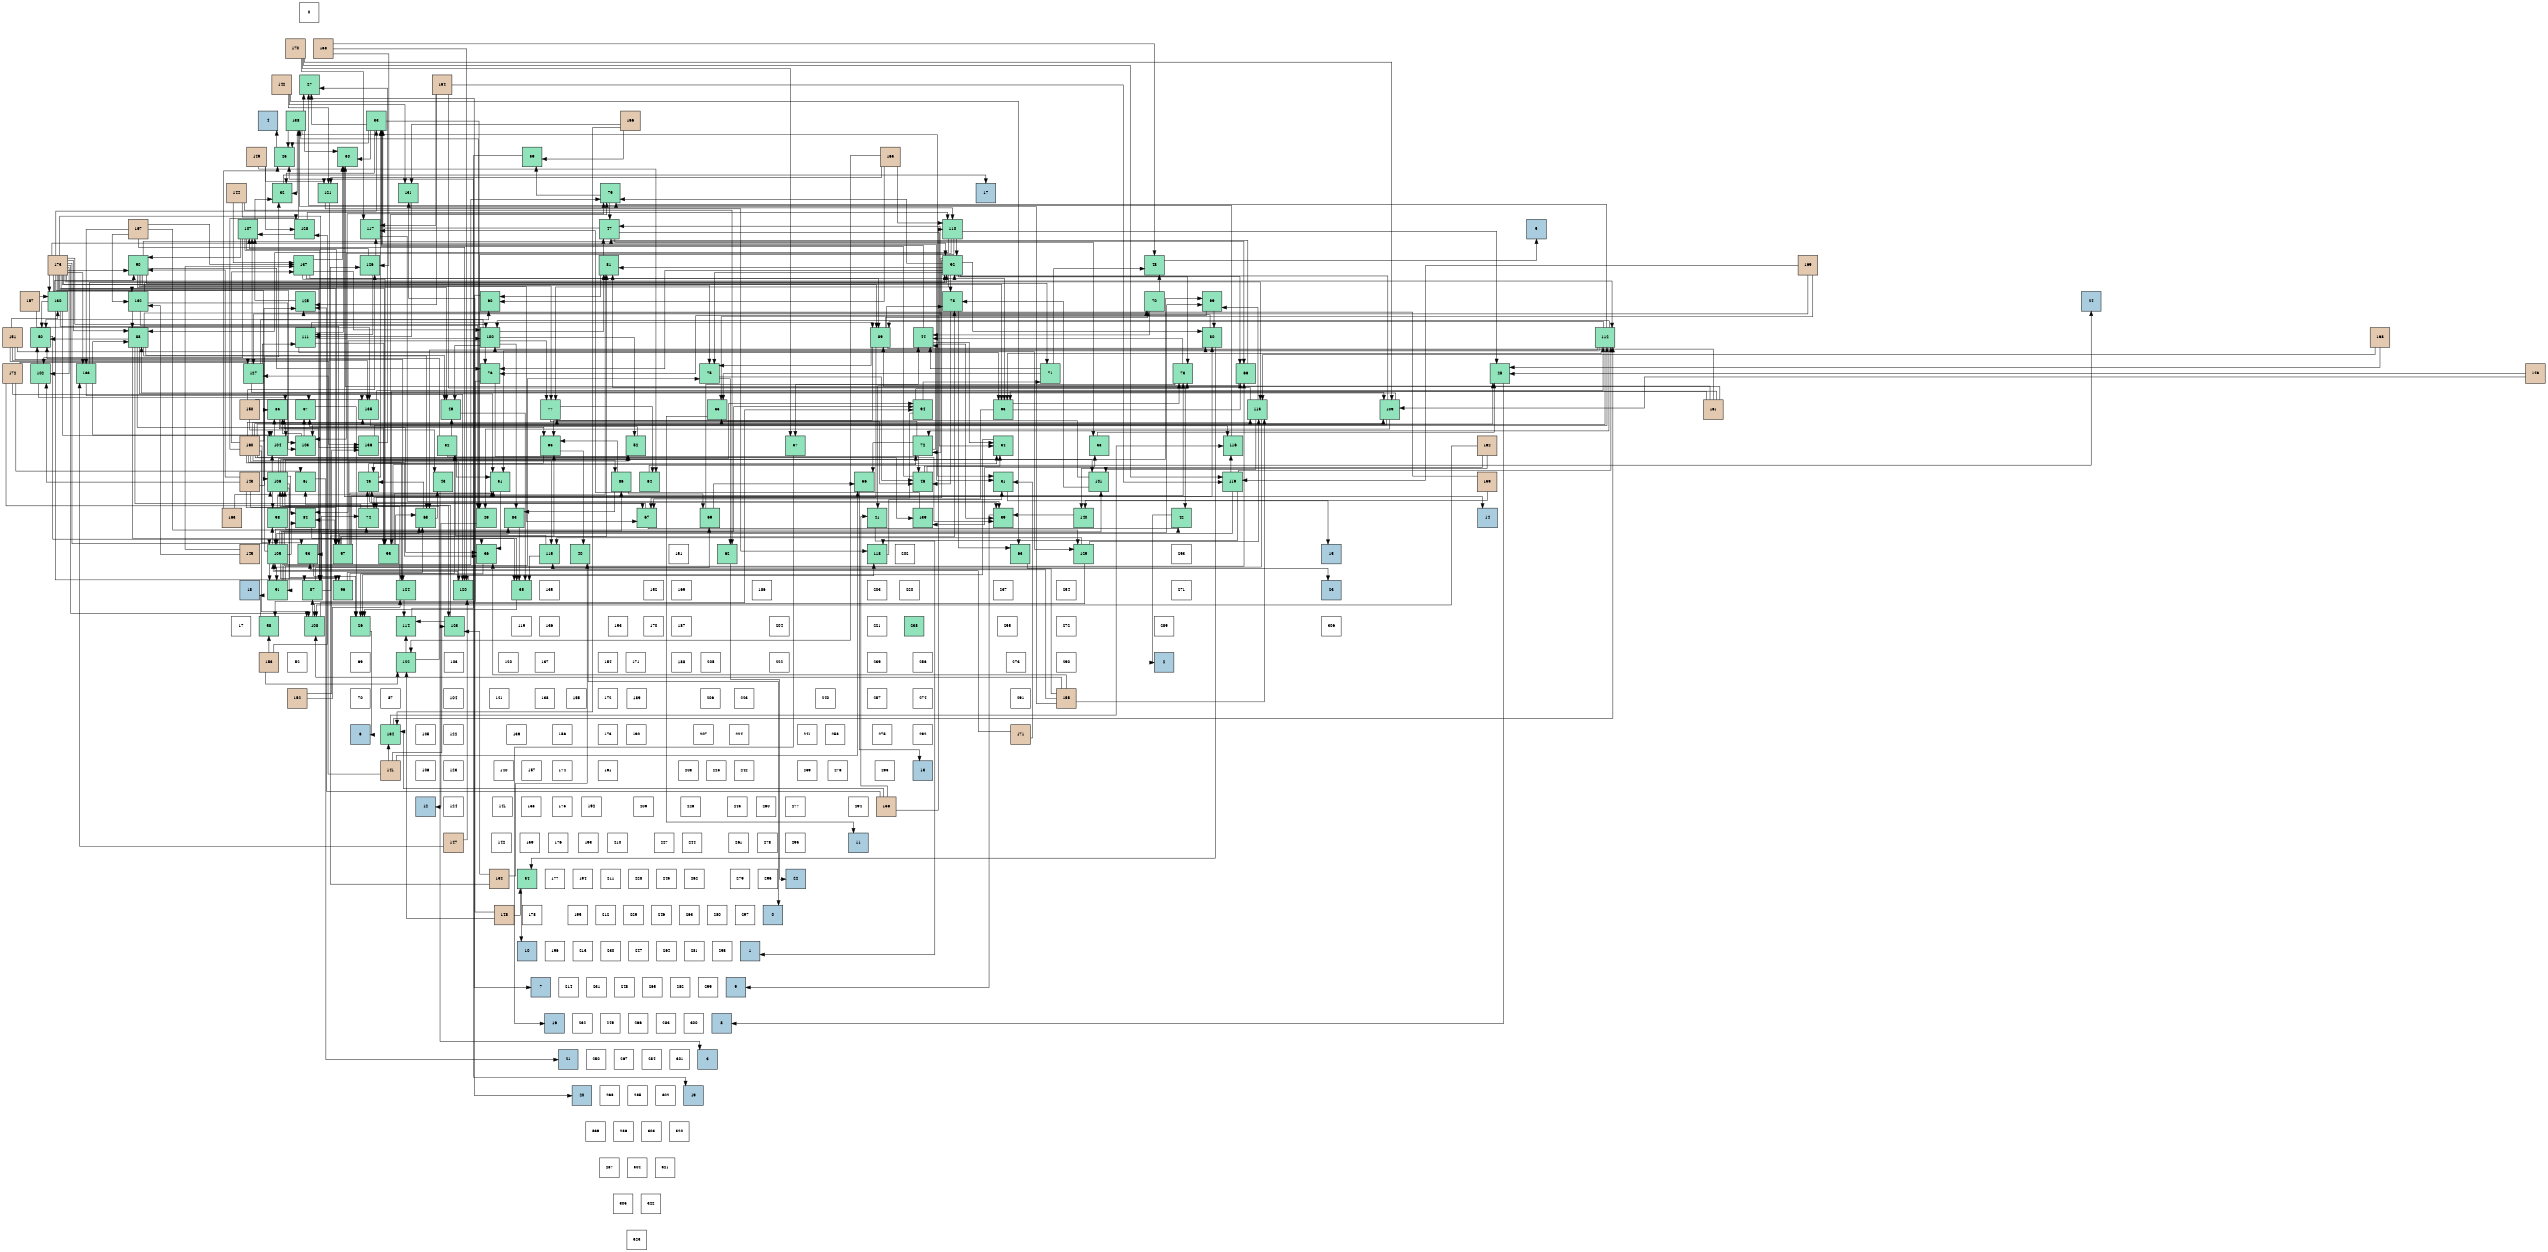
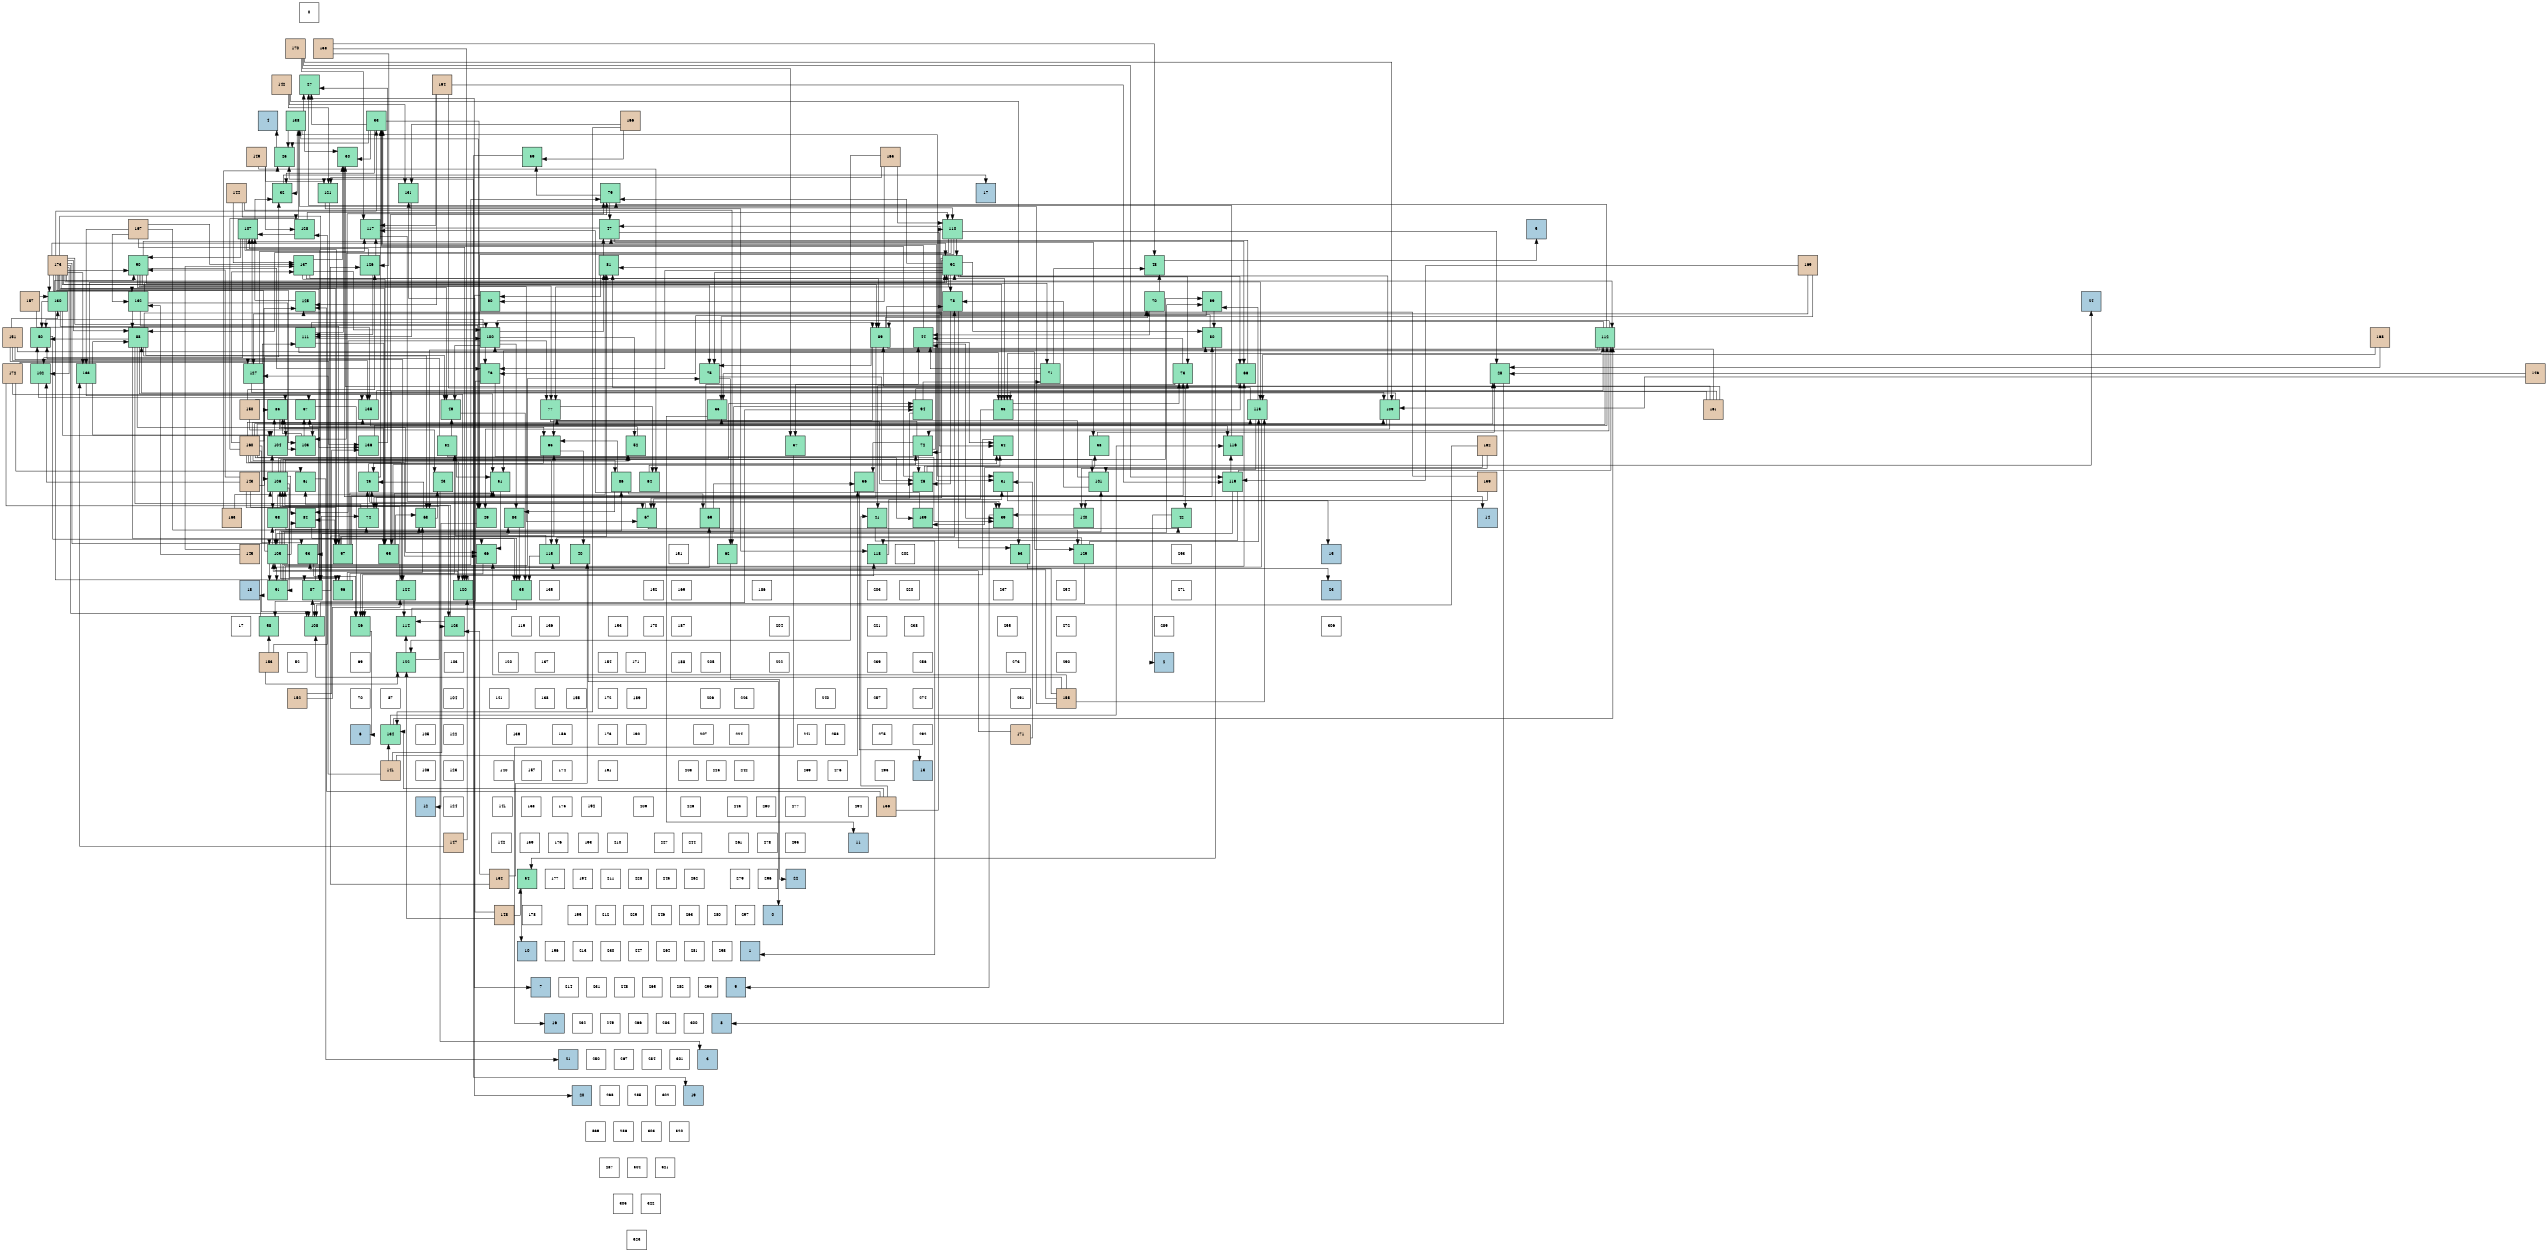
edge "127" -> "60": now "127" -> "117"
node "238": fillcolor #91e3bb -> #ffffff
